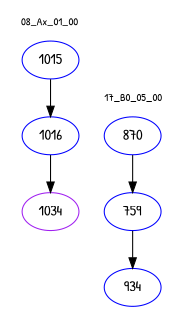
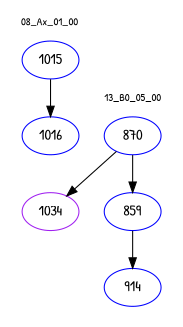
cluster "17_B0_05_00": label "17_B0_05_00" -> "13_B0_05_00"
edge "1016" -> "1034": now "870" -> "1034"
node "759": label "759" -> "859"
node "934": label "934" -> "914"
